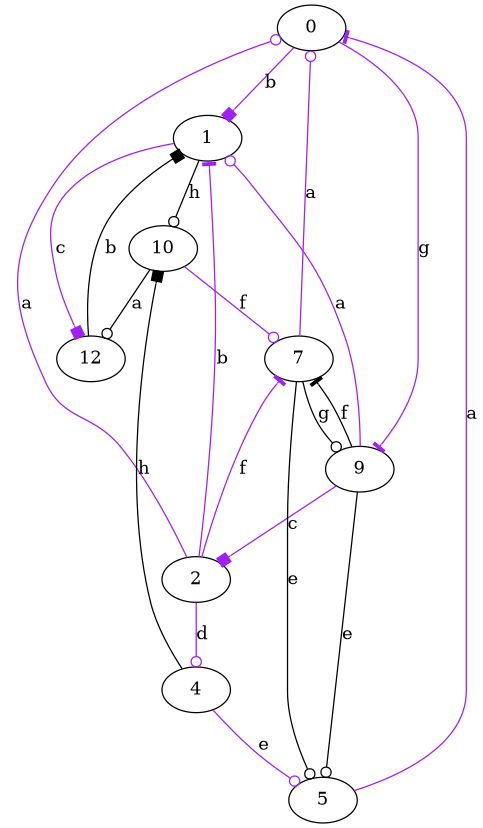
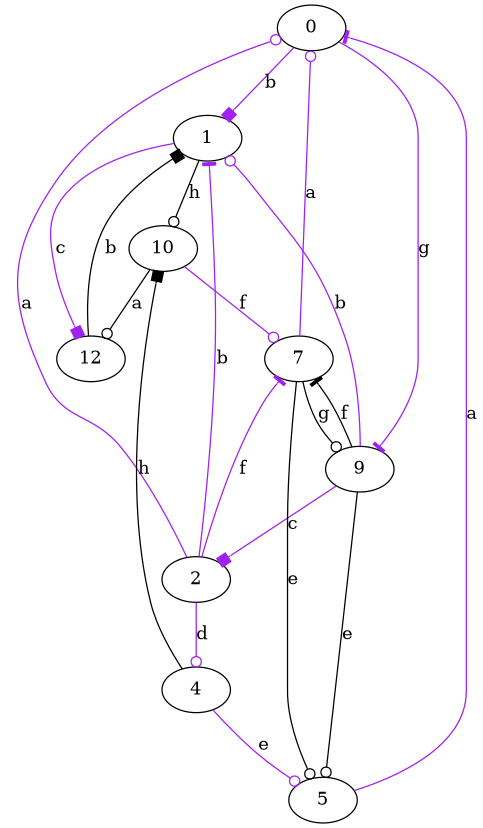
edge "9" -> "1": label "a" -> "b"
